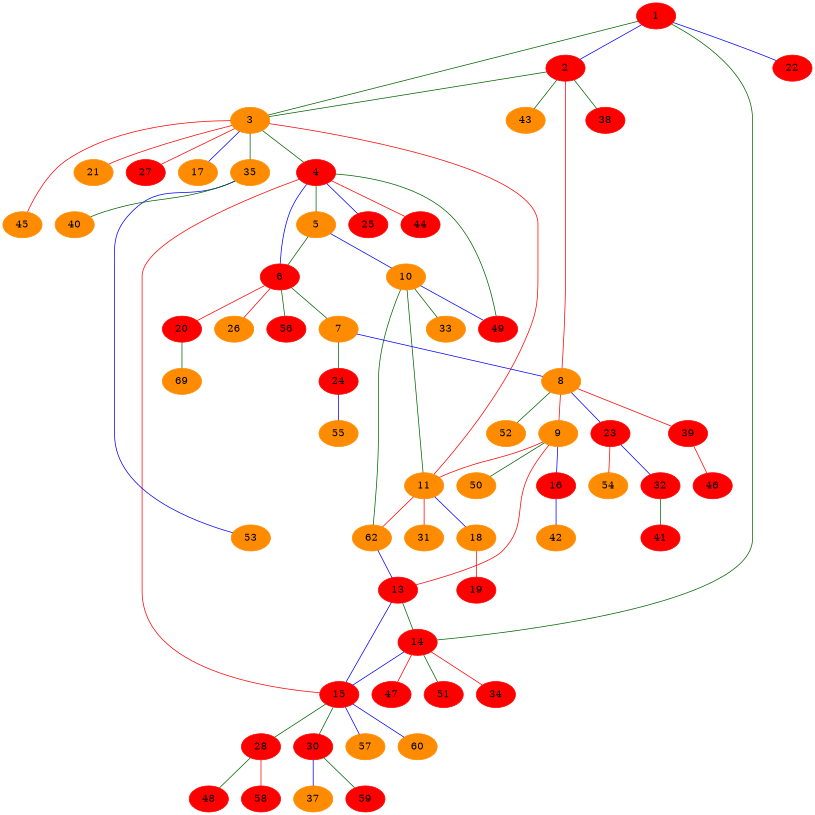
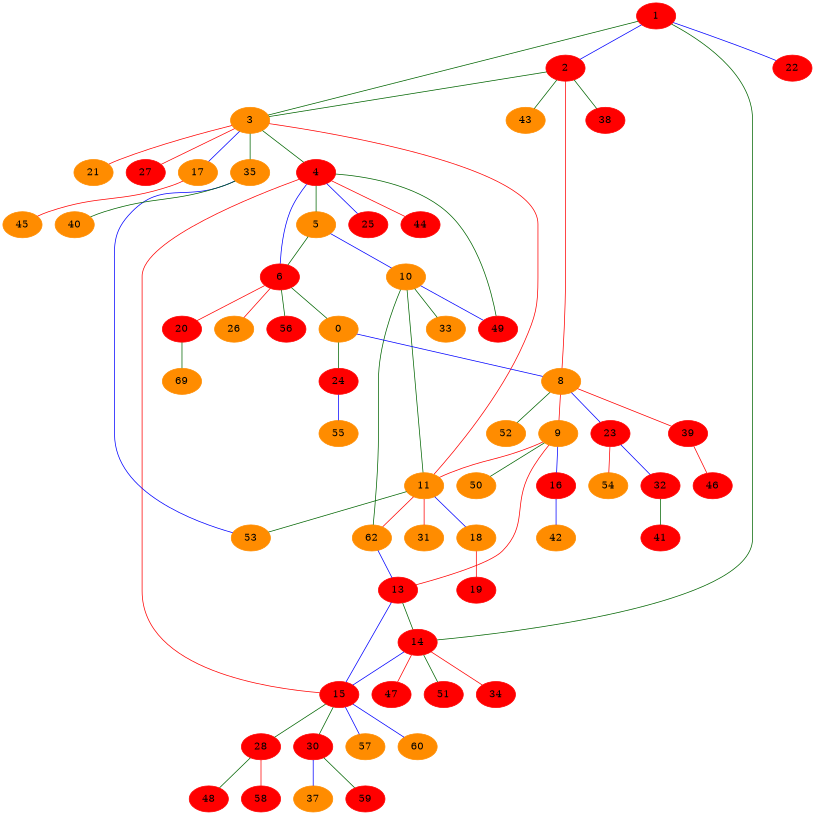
edge "3" -- "45": now "17" -- "45"
node "7": label "7" -> "0"
edge "11" -- "53": added
